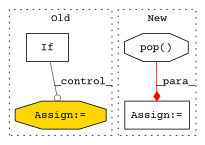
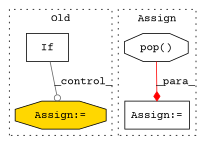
cluster "New": label "New" -> "Assign"
